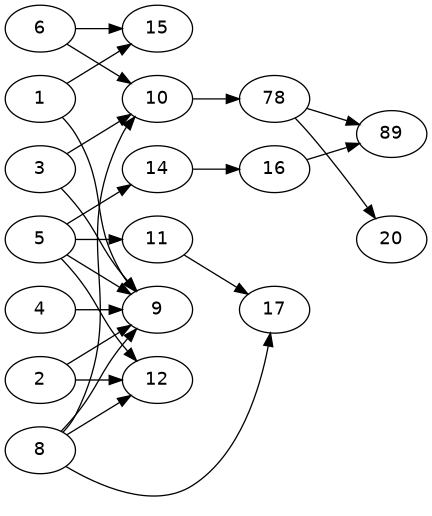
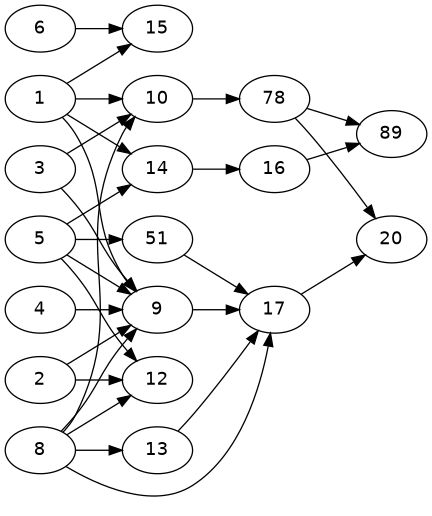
edge "6" -> "10": now "1" -> "10"
edge "1" -> "14": added
node "11": label "11" -> "51"
edge "17" -> "20": added
edge "9" -> "17": added
node "13": added
